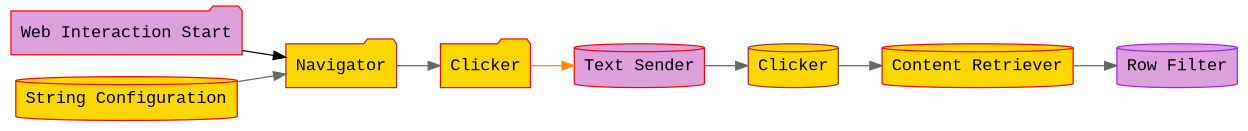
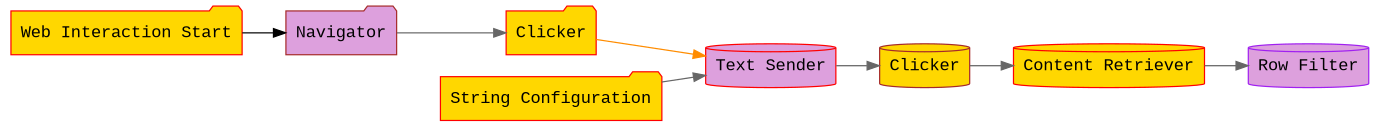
node "Web Interaction Start": fillcolor plum -> gold
node "Navigator": fillcolor gold -> plum
edge "String Configuration" -> "Navigator": now "String Configuration" -> "Text Sender"
node "String Configuration": shape cylinder -> folder
